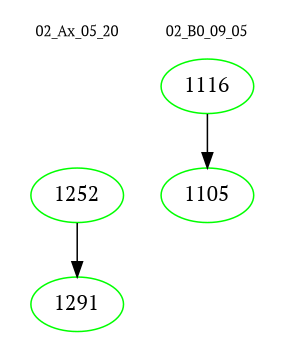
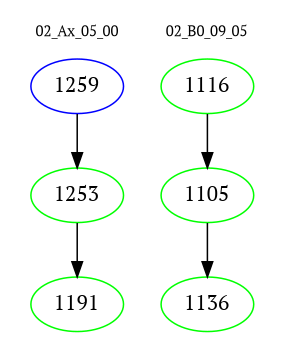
cluster "02_Ax_05_20": label "02_Ax_05_20" -> "02_Ax_05_00"
node "1259": added
node "1252": label "1252" -> "1253"
node "1291": label "1291" -> "1191"
node "1136": added
